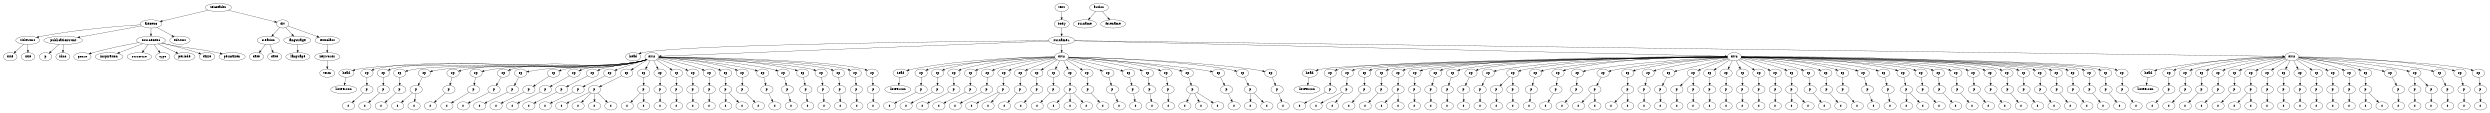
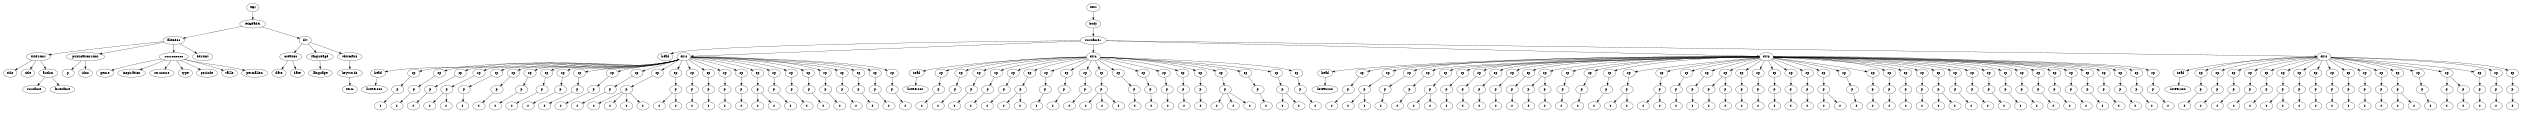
node "TEI": added
edge "titleStmt" -> "author": added
